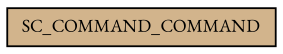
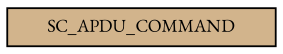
node "SC_COMMAND_COMMAND": label "SC_COMMAND_COMMAND" -> "SC_APDU_COMMAND"
